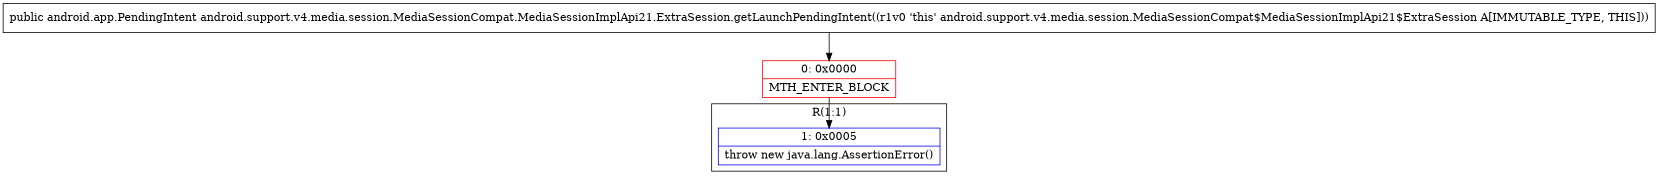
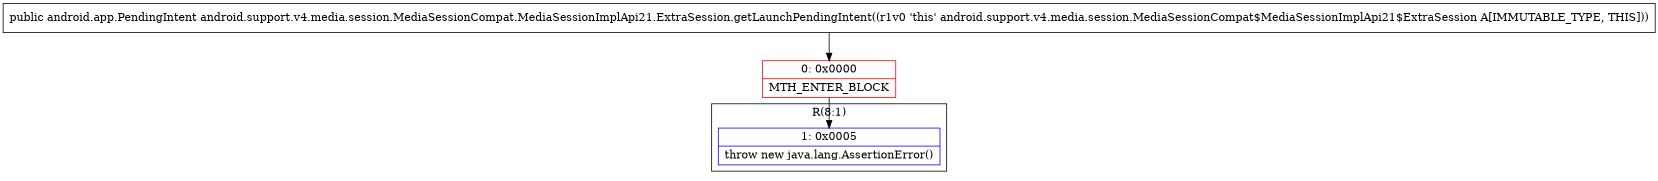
cluster "R(1:1)": label "R(1:1)" -> "R(8:1)"
